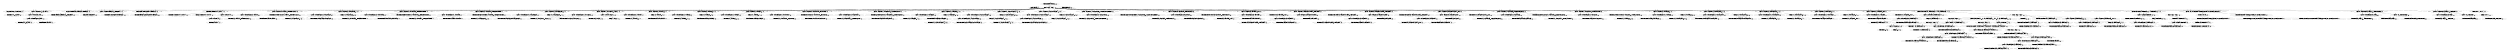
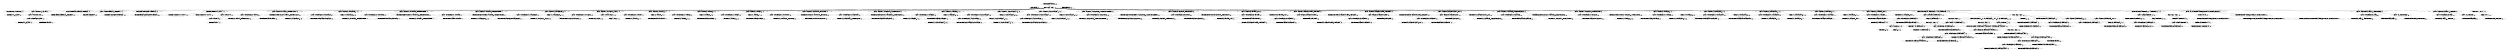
node "(FIELD_IDENTIFIER,td_ycbcrpositioning,td_ycbcrpositioning)": added
node "(IDENTIFIER,tif,tif->tif_nfieldscompat = 0)": removed
